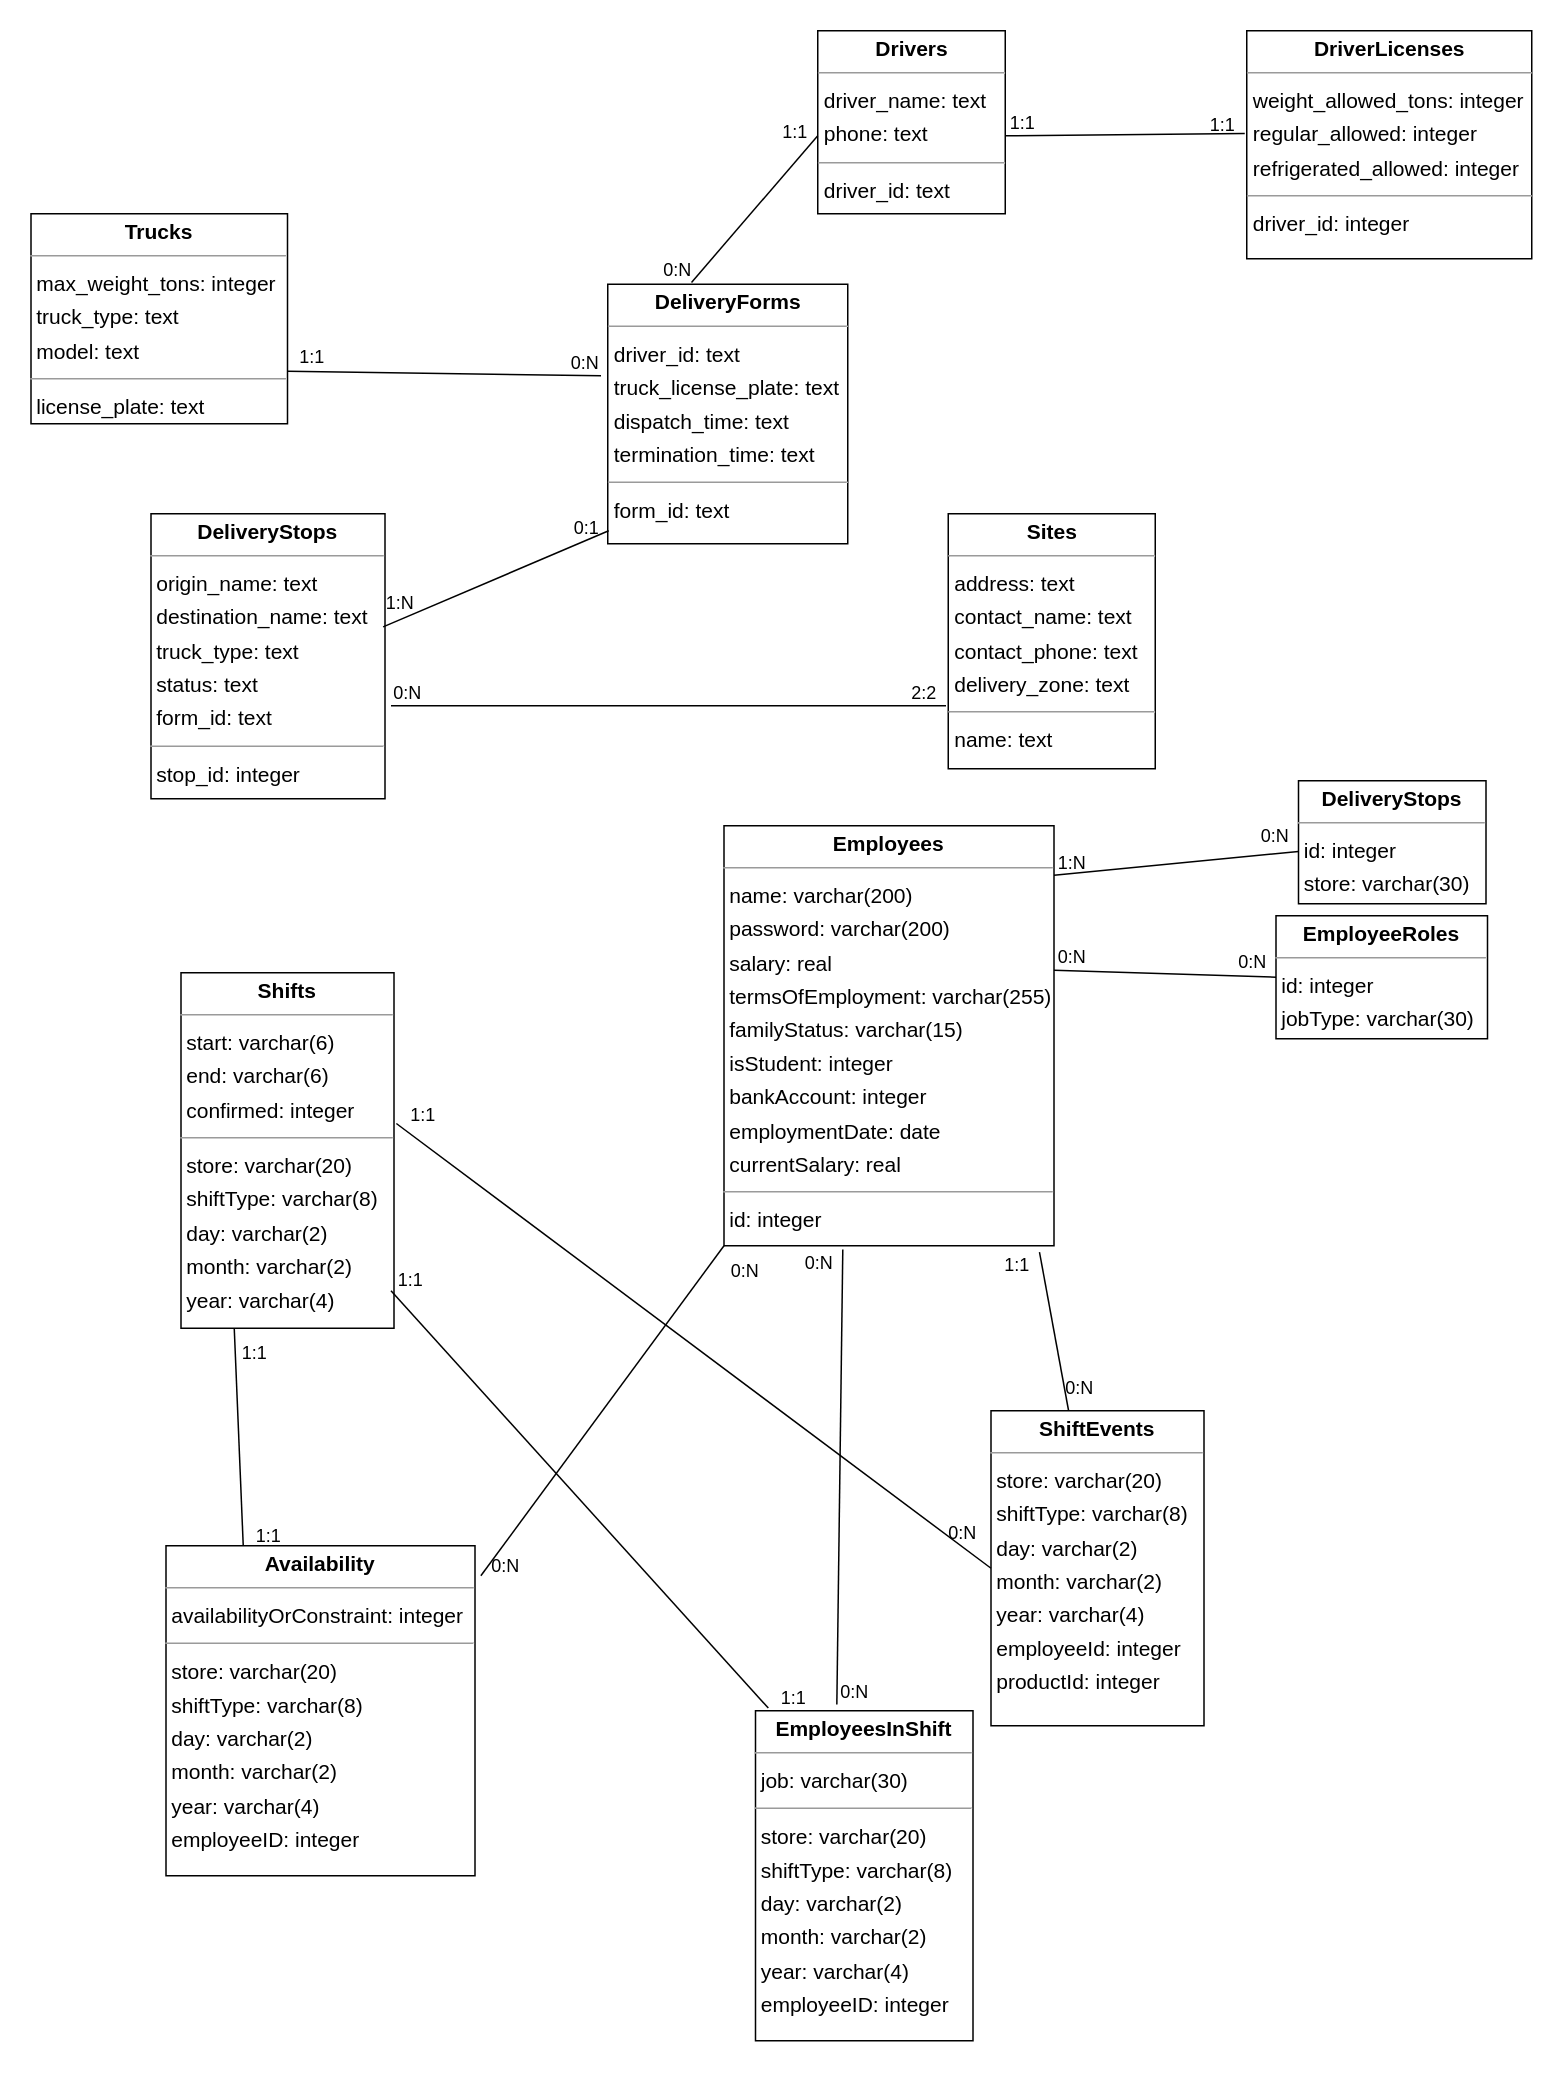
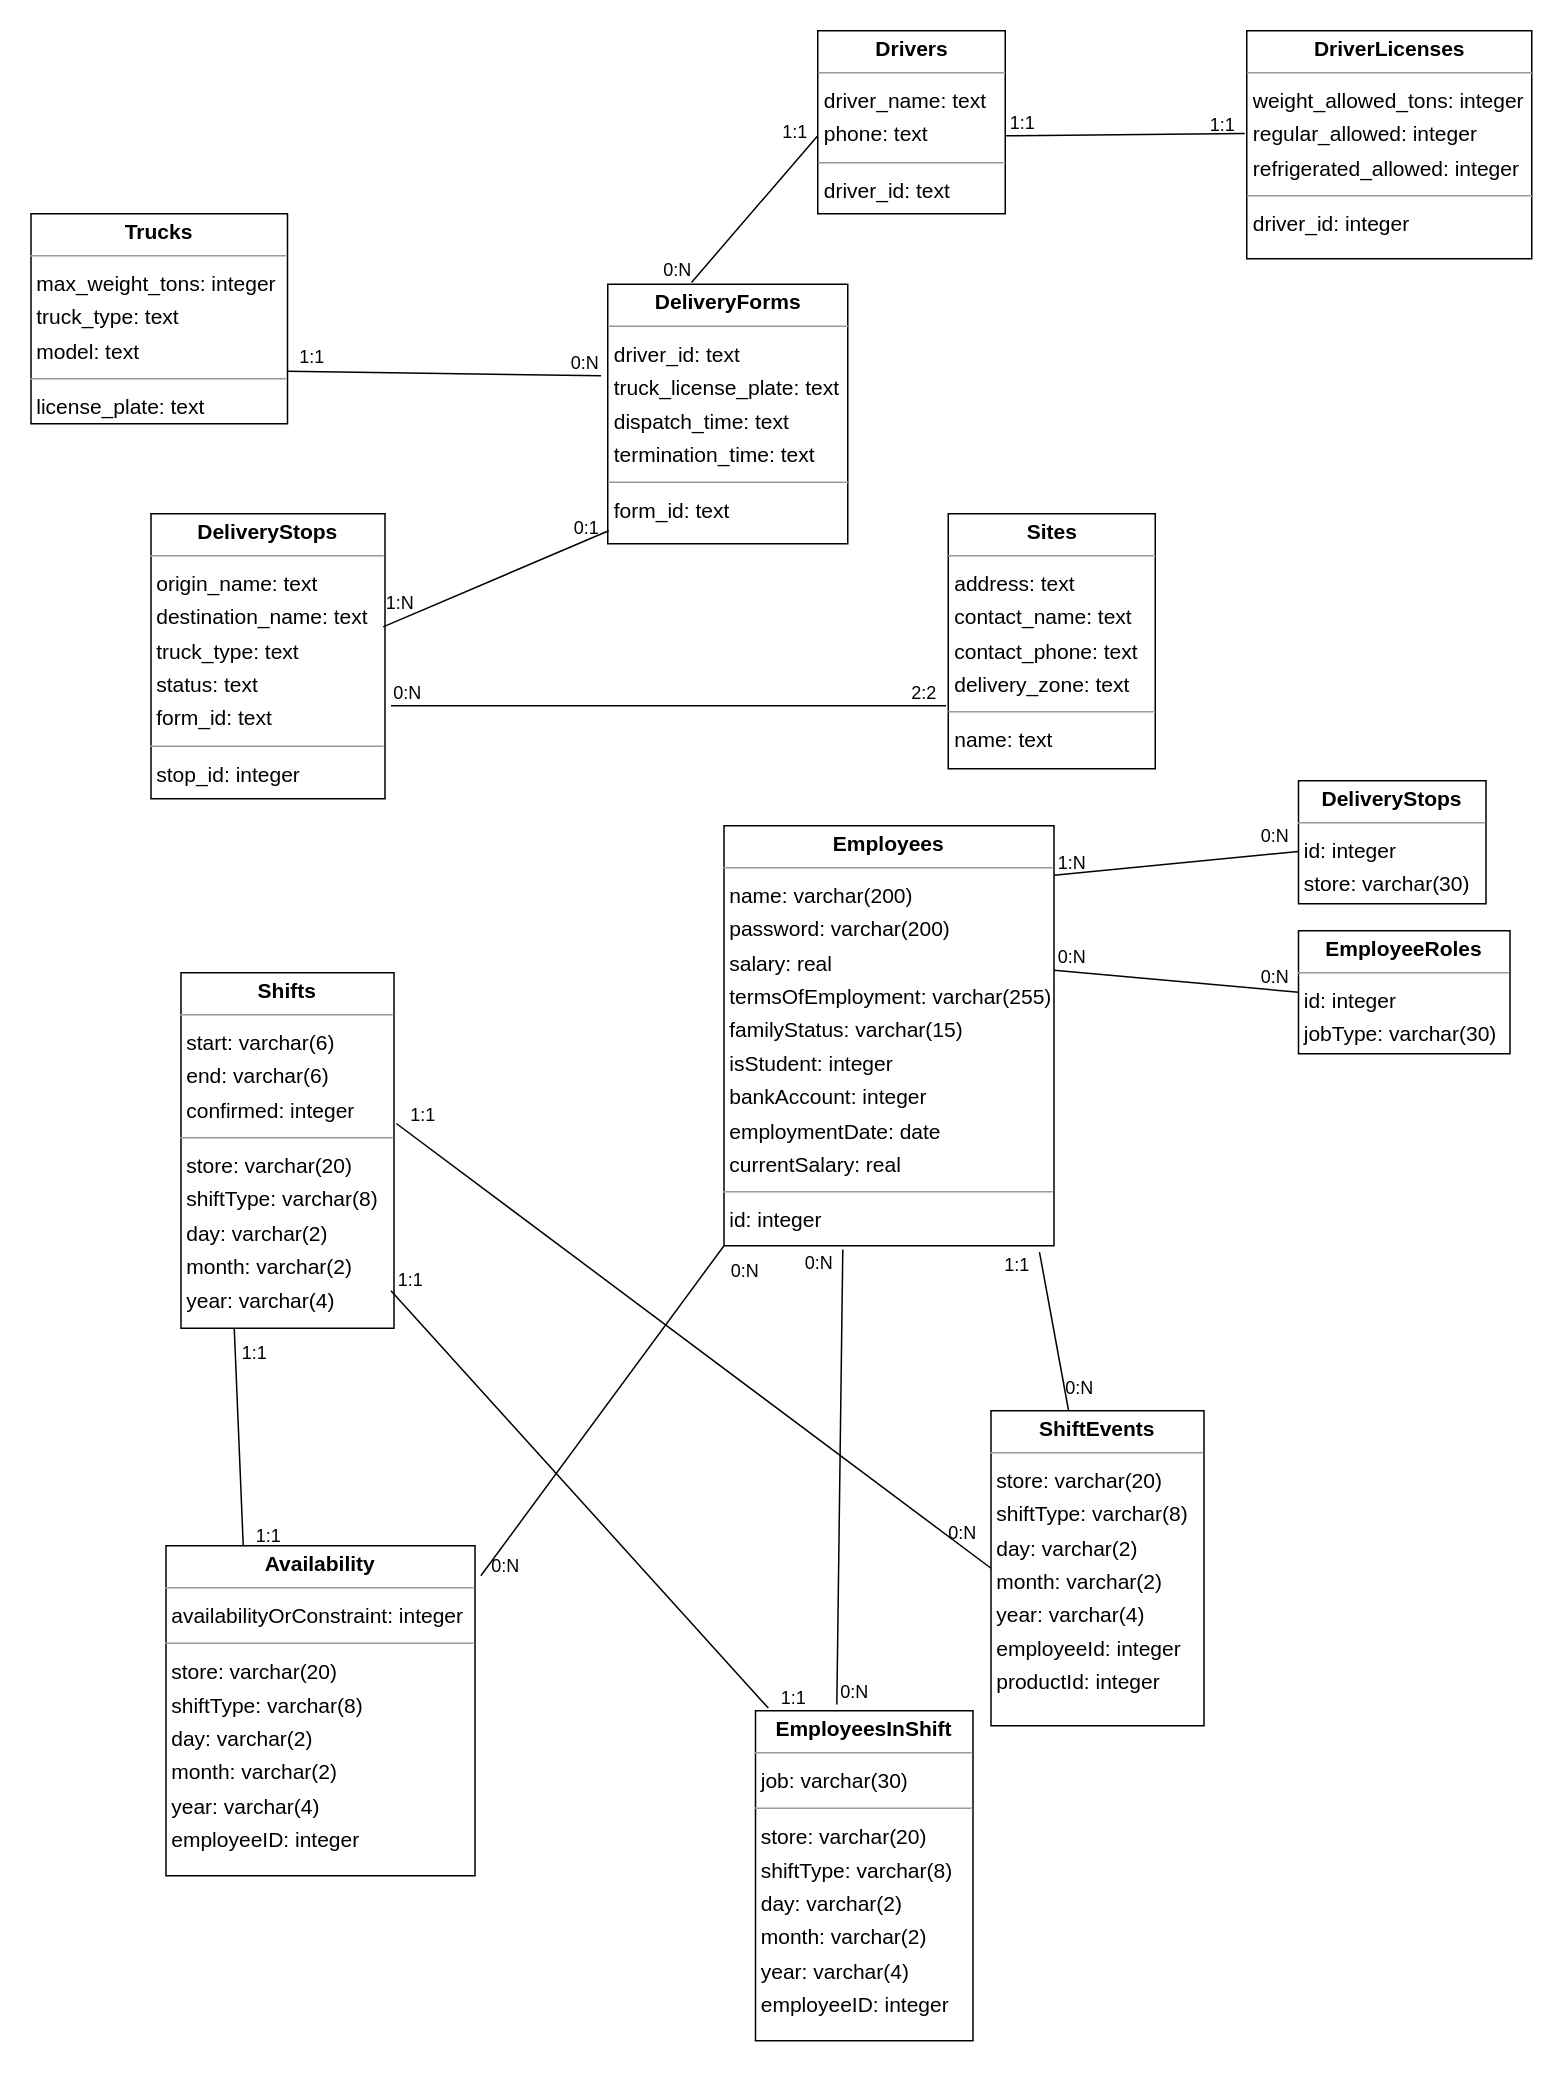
node "EmployeeRoles id: integer jobType: varchar(30)": moved (1382, 977) -> (1404, 992)
